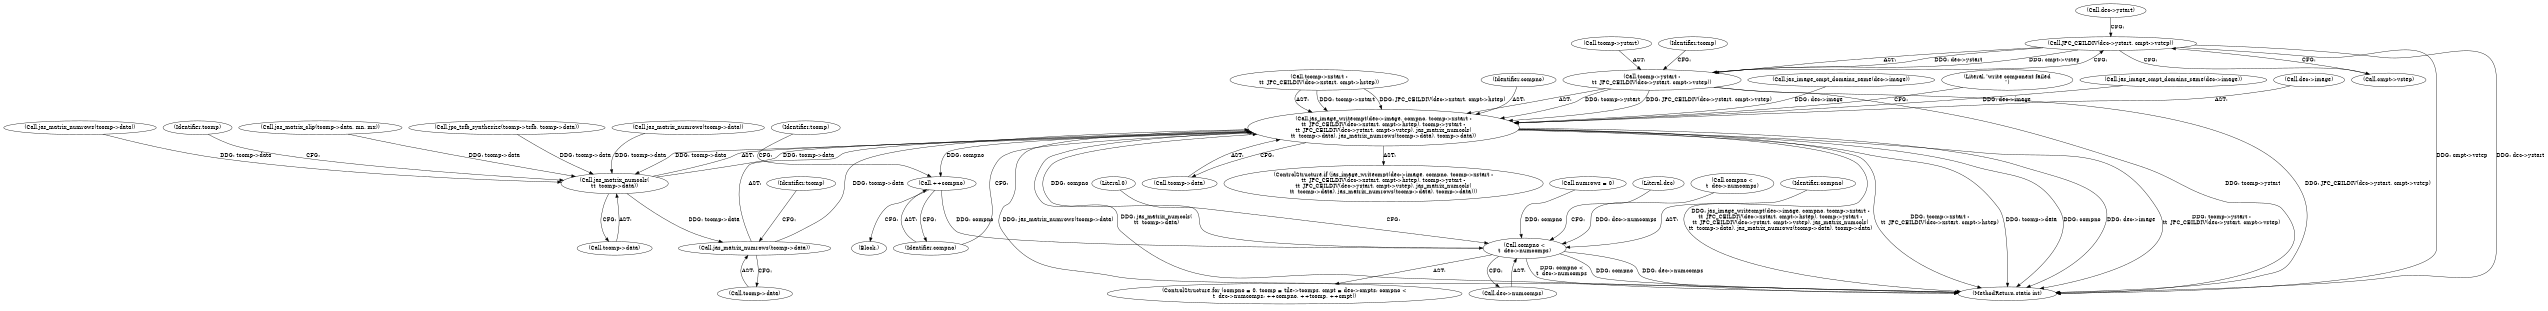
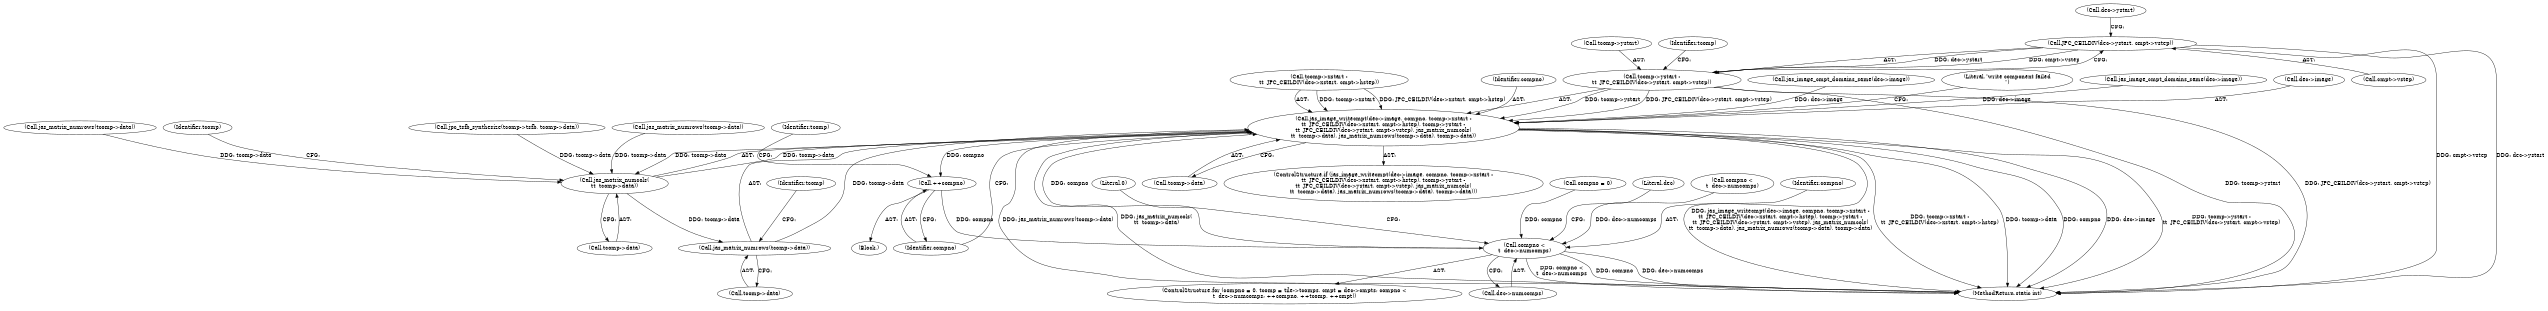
edge "(Call,cmpt->vstep)" -> "(Call,JPC_CEILDIV(dec->ystart, cmpt->vstep))": label "CFG: " -> "AST: "
edge "(Call,JPC_CEILDIV(dec->ystart, cmpt->vstep))" -> "(Call,cmpt->vstep)": removed, label "CFG:"
node "(Call,jas_matrix_clip(tcomp->data, mn, mx))": removed
node "(Call,numrows = 0)": label "(Call,numrows = 0)" -> "(Call,compno = 0)"
edge "(Call,++compno)" -> "(Block,)": label "CFG: " -> "AST: "
